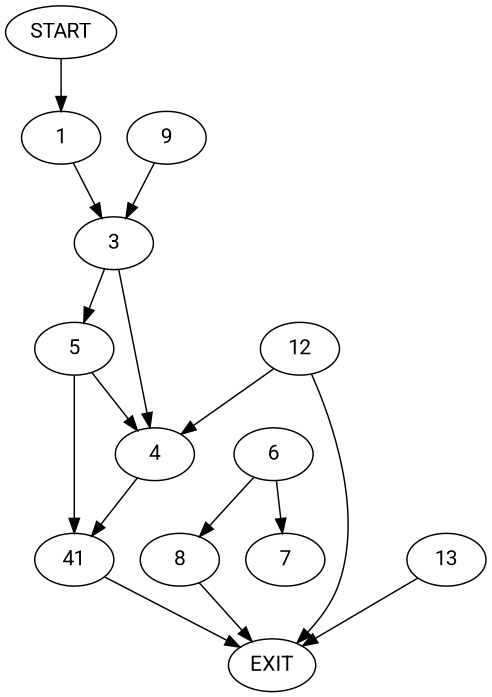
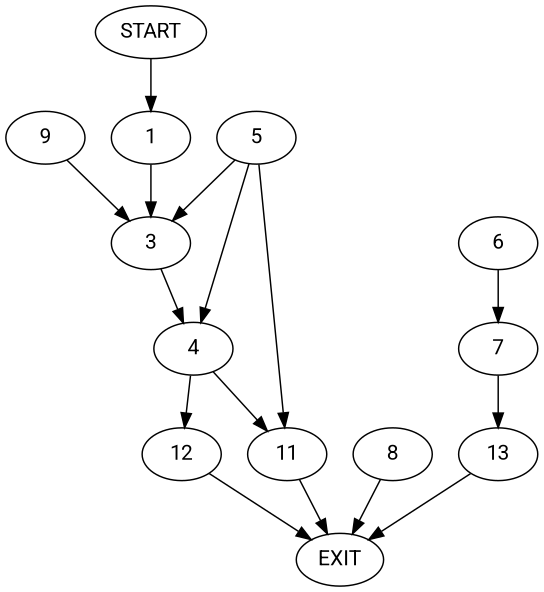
edge "3" -> "5": reversed
edge "7" -> "13": added
edge "12" -> "4": reversed
edge "6" -> "8": removed
node "41": label "41" -> "11"
